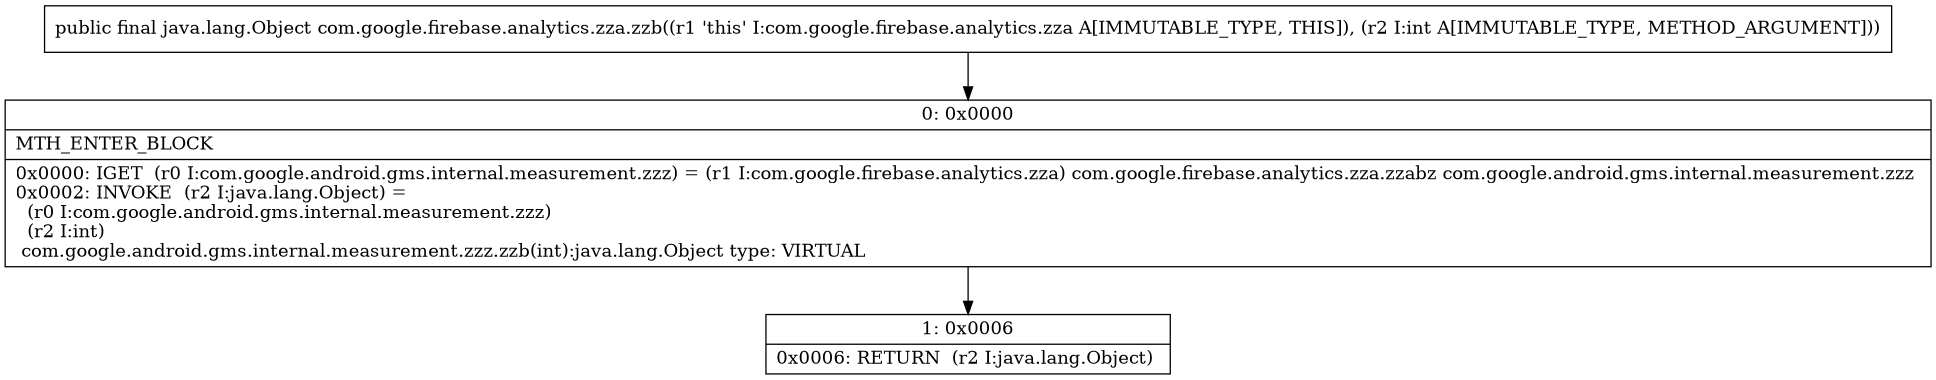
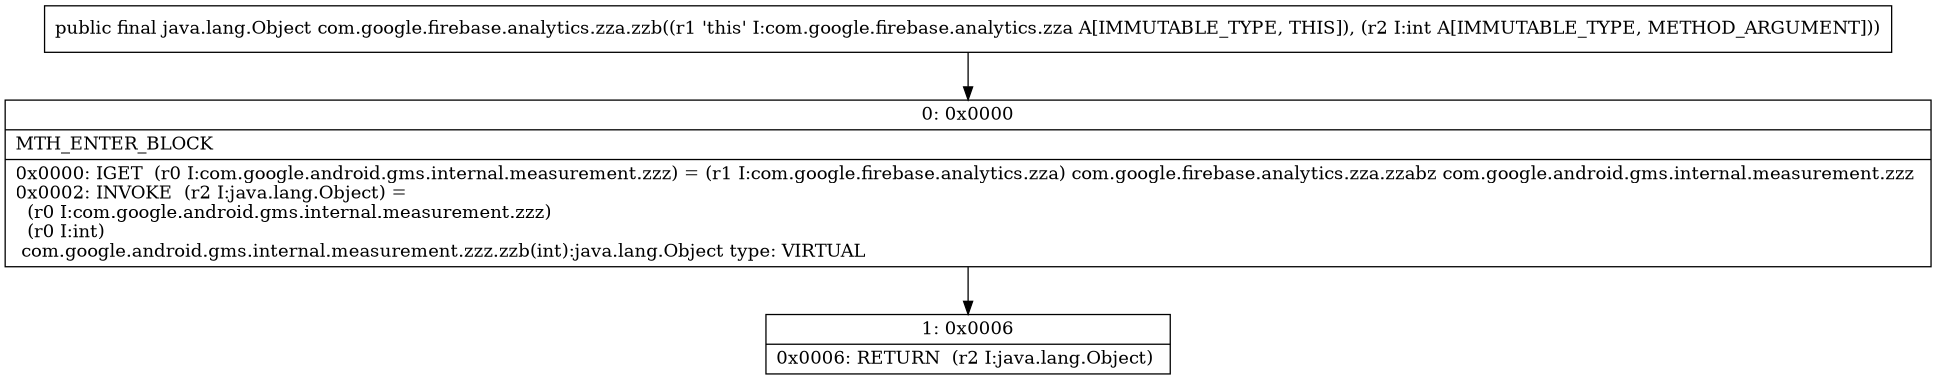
node "0: 0x0000": text "(r2 I:int)" -> "(r0 I:int)"
